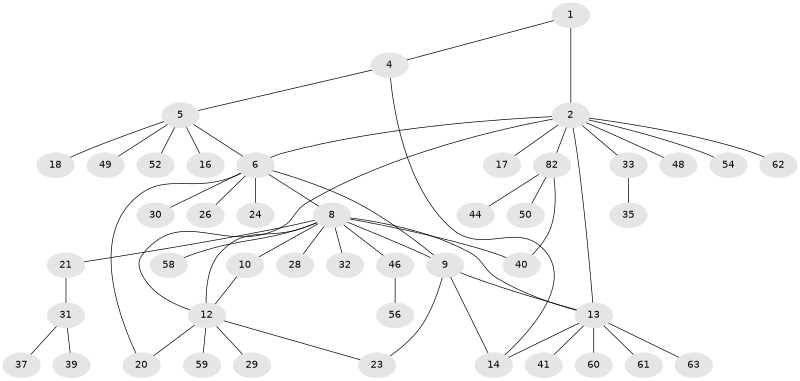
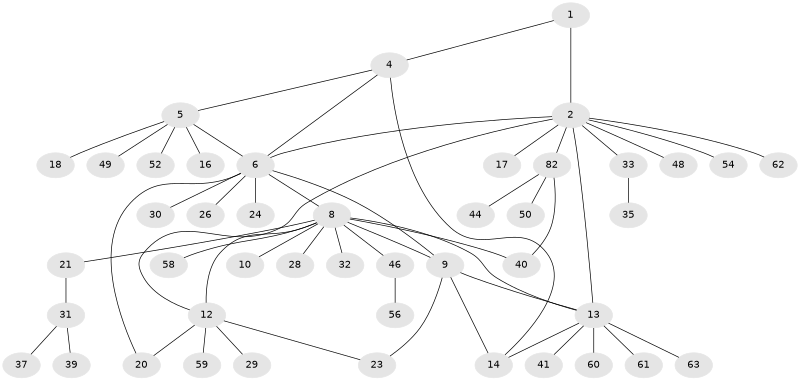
edge "4" -- "6": added
edge "10" -- "12": removed
